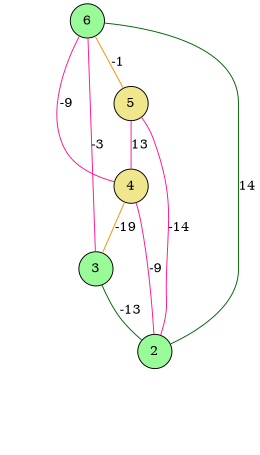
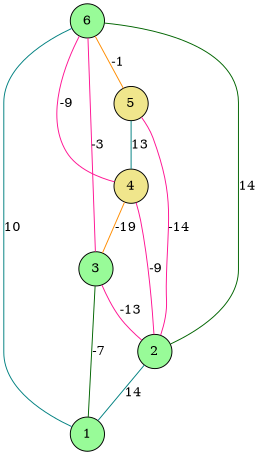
edge "5" -- "4": color deeppink -> teal
edge "3" -- "2": color darkgreen -> deeppink
node "1": added
